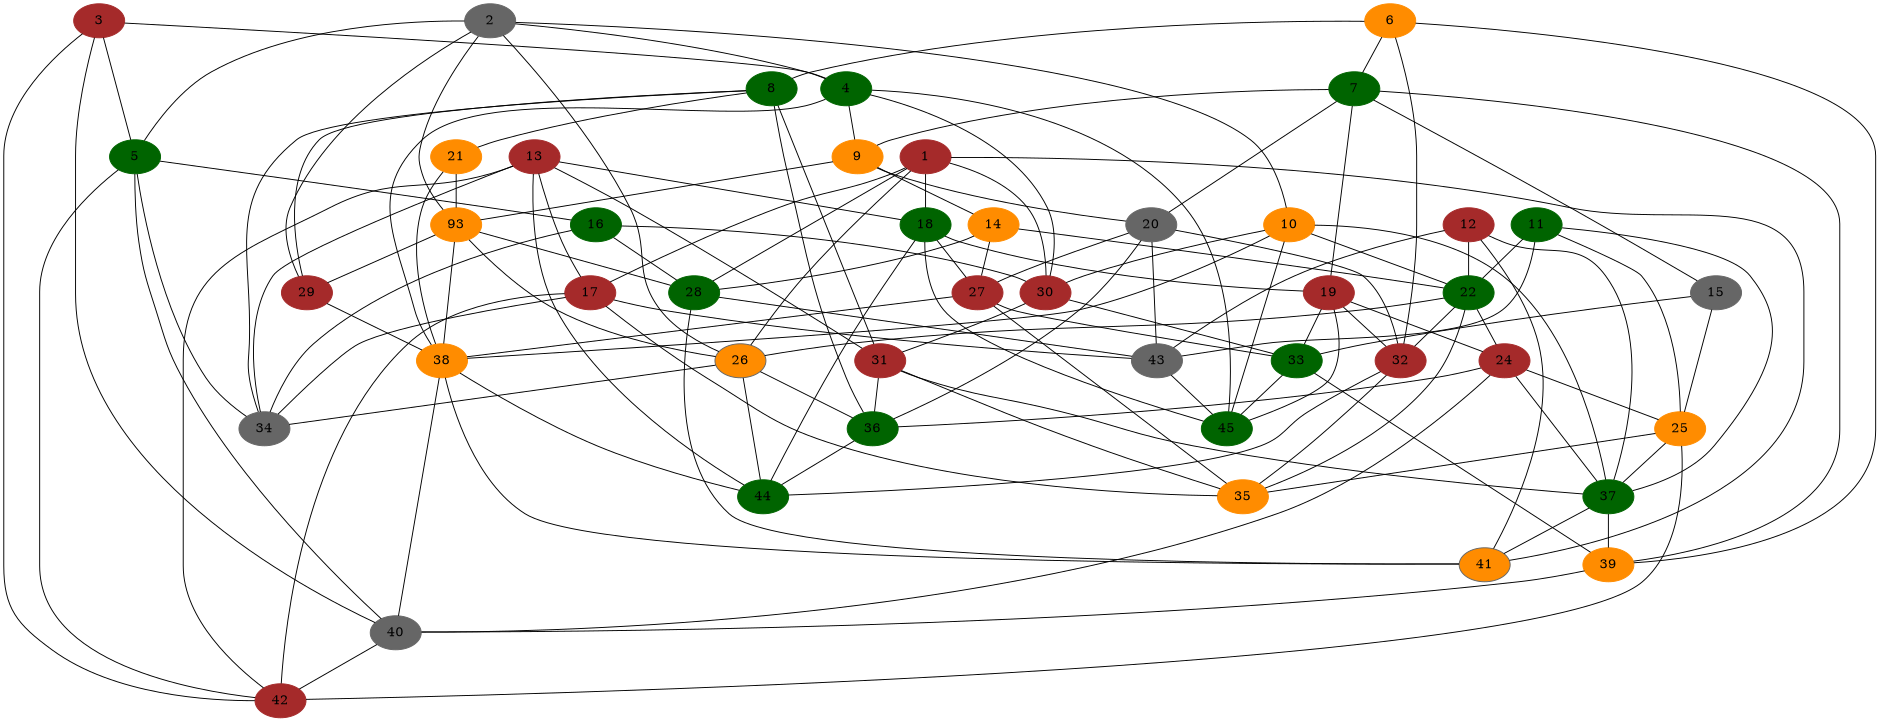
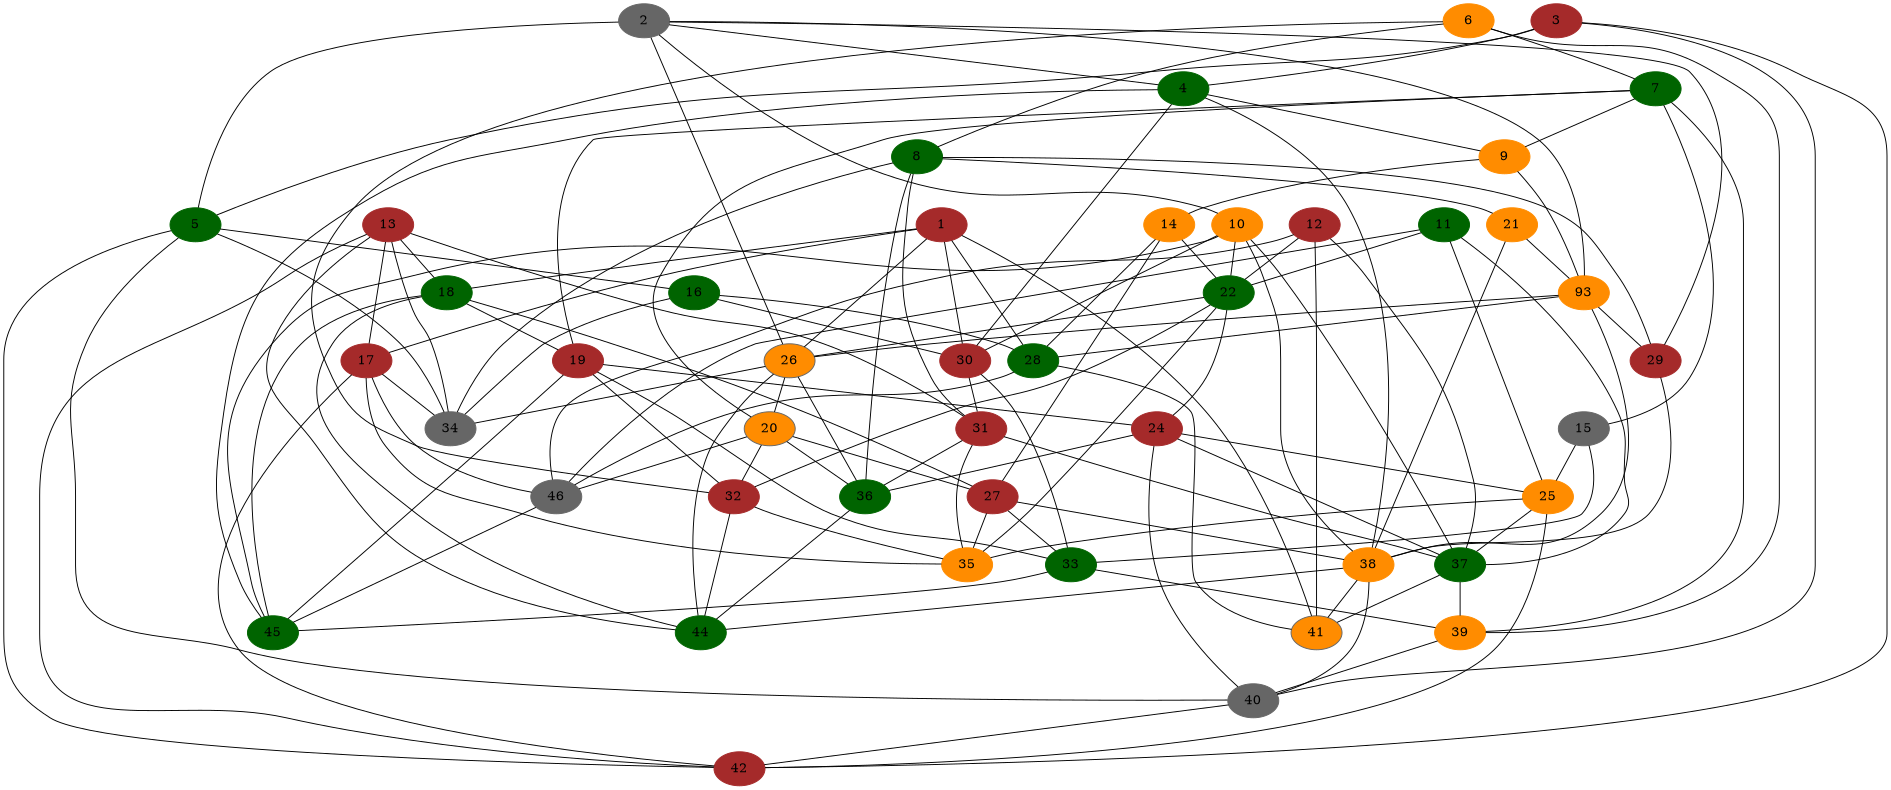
edge "9" -- "20": now "26" -- "20"
node "20": fillcolor gray40 -> darkorange
node "43": label "43" -> "46"
